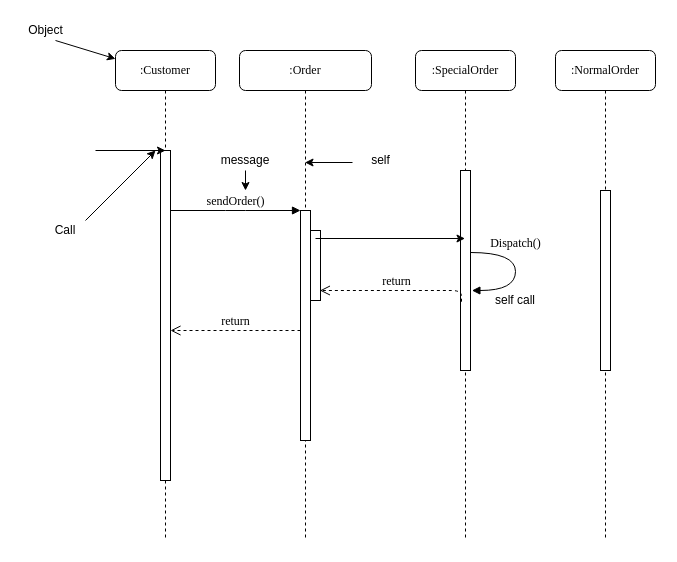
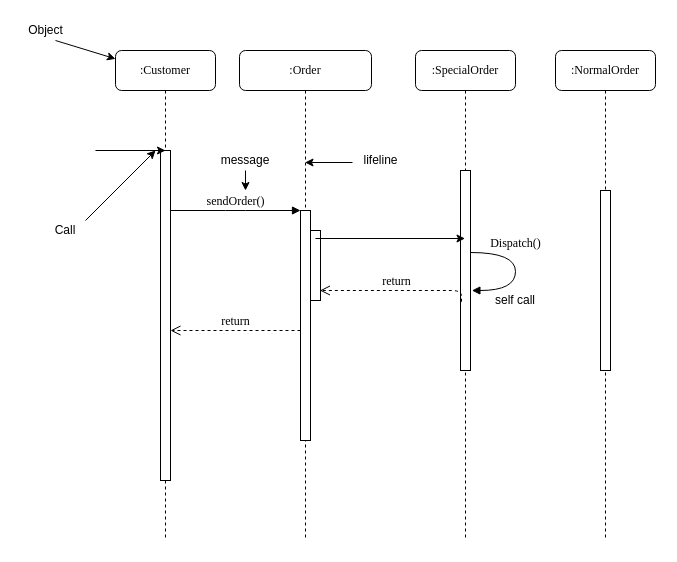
node "self": label "self" -> "lifeline"
